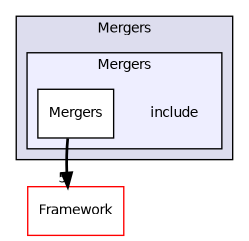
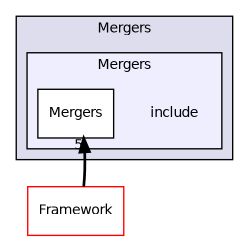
edge "Mergers" -> "Framework": reversed
